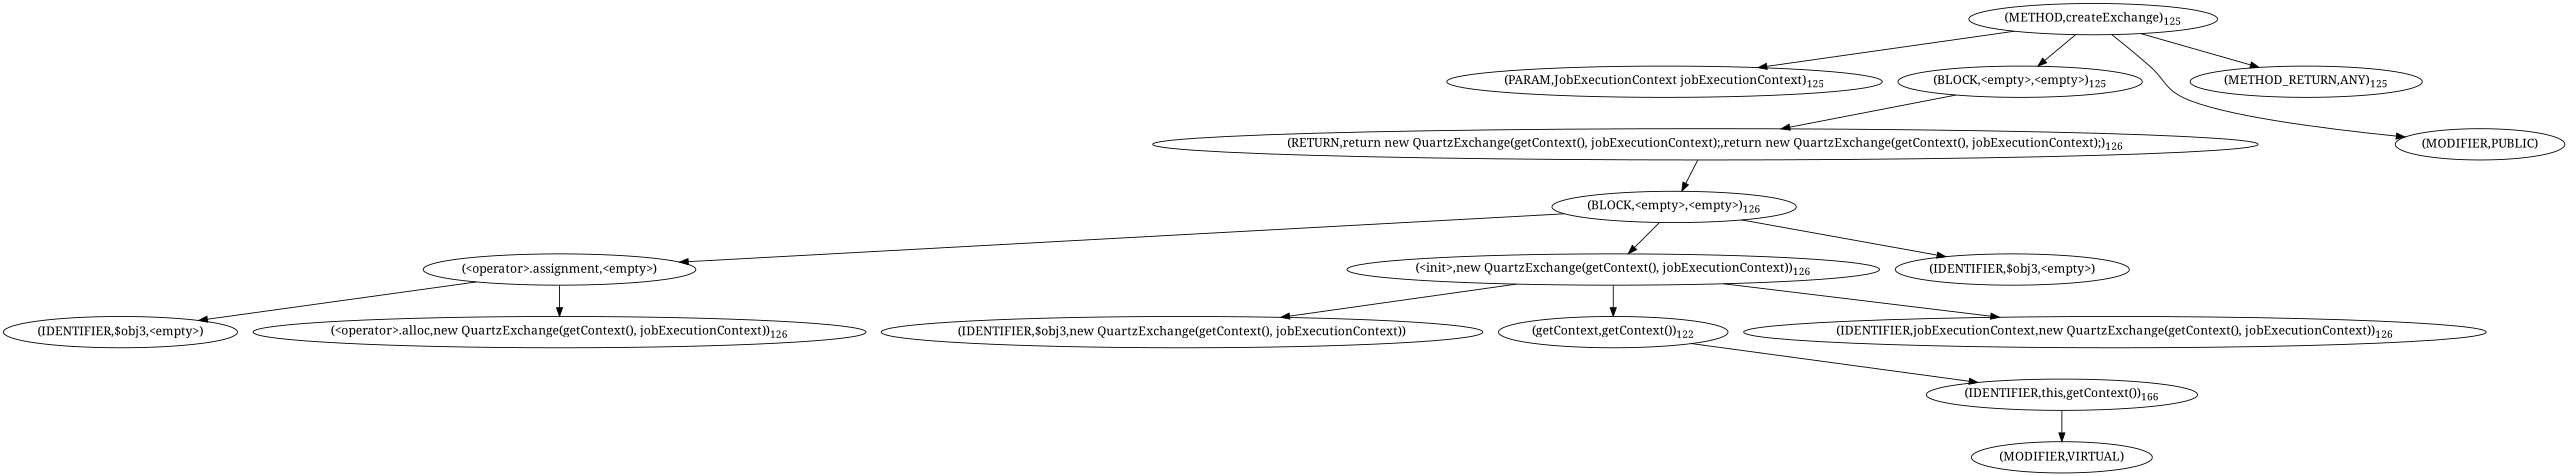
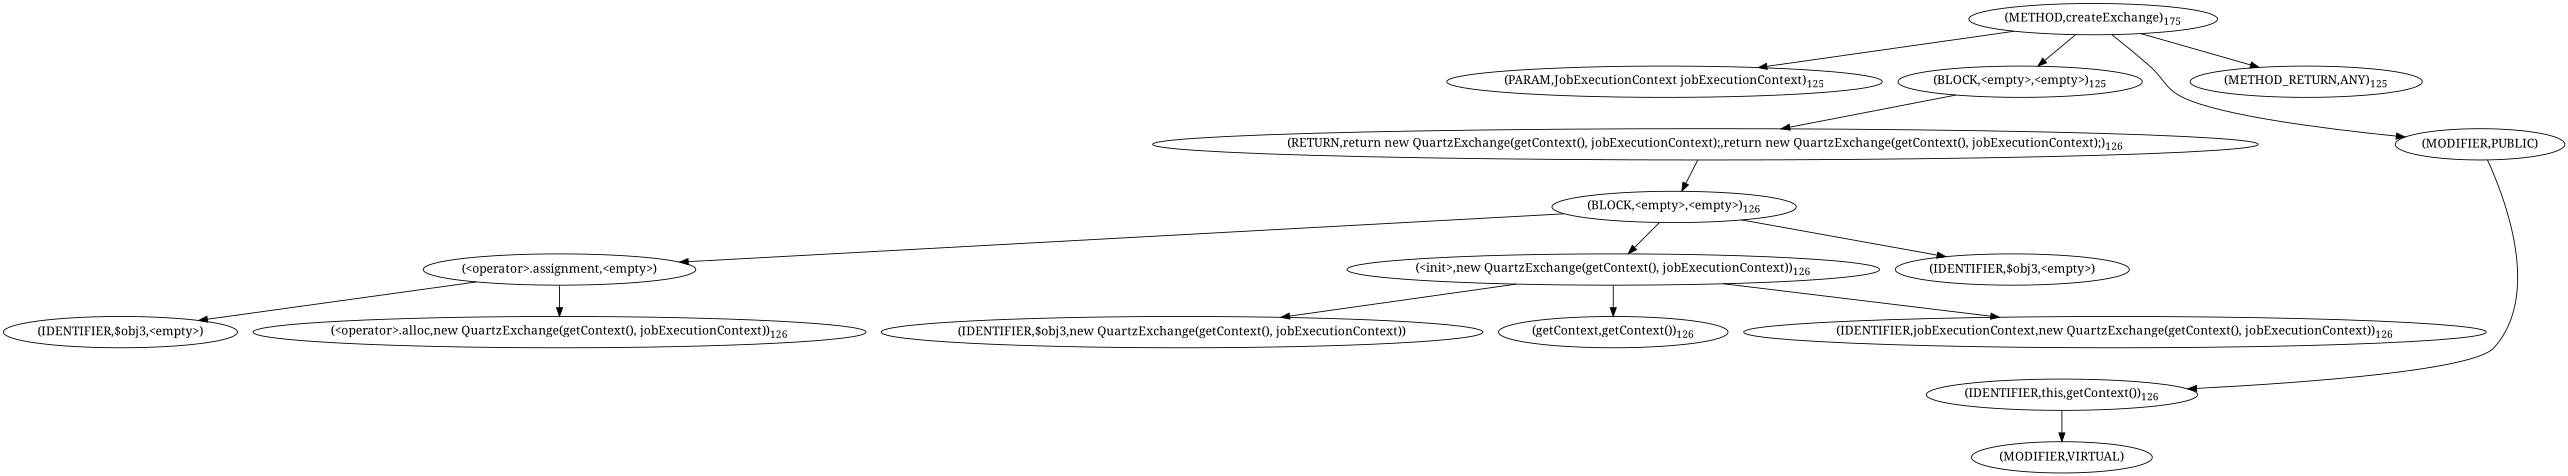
node "(METHOD,createExchange)": text "125" -> "175"
node "(getContext,getContext())": text "122" -> "126"
edge "(getContext,getContext())" -> "(IDENTIFIER,this,getContext())": now "(MODIFIER,PUBLIC)" -> "(IDENTIFIER,this,getContext())"
node "(IDENTIFIER,this,getContext())": text "166" -> "126"
